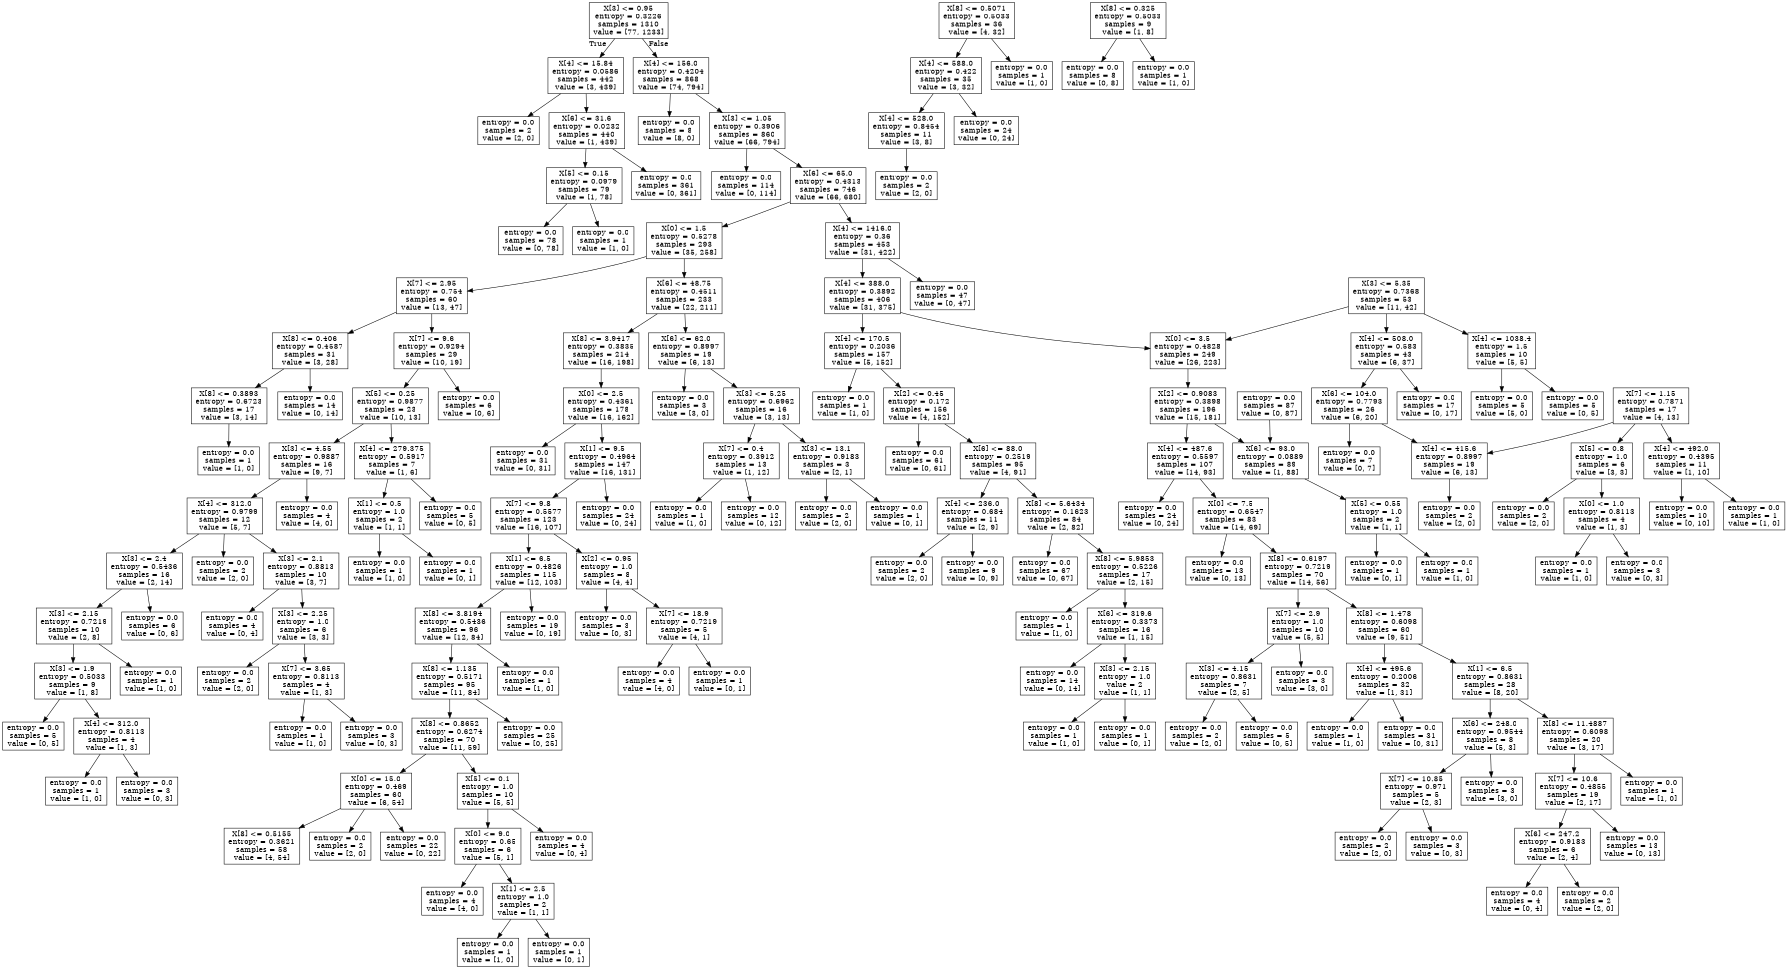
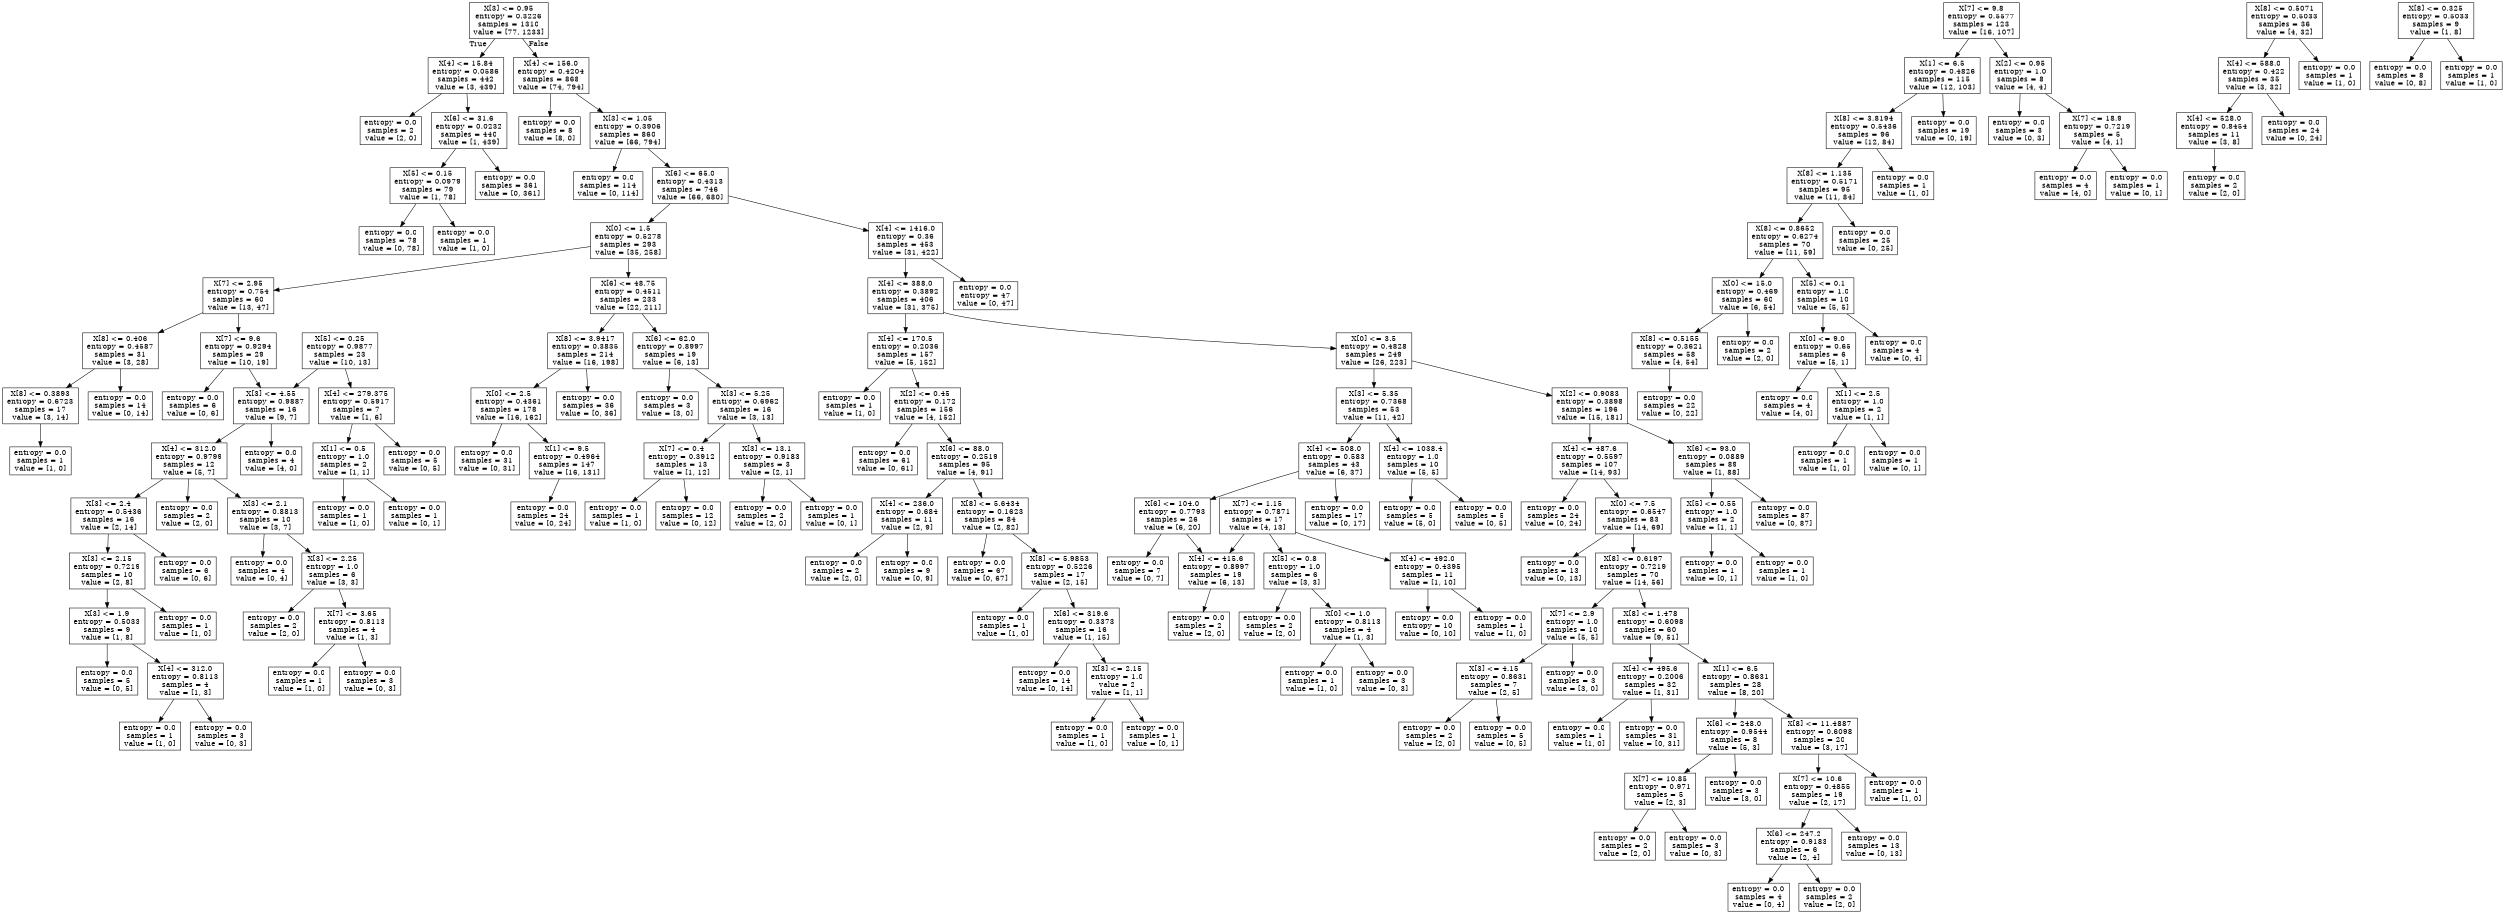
node "entropy = 0.0 samples = 47 value = [0, 47]": label "entropy = 0.0 samples = 47 value = [0, 47]" -> "entropy = 0.0 entropy = 47 value = [0, 47]"
edge "X[3] <= 5.35 entropy = 0.7368 samples = 53 value = [11, 42]" -> "X[0] <= 3.5 entropy = 0.4828 samples = 249 value = [26, 223]": reversed
node "X[4] <= 1038.4 entropy = 1.5 samples = 10 value = [5, 5]": label "X[4] <= 1038.4 entropy = 1.5 samples = 10 value = [5, 5]" -> "X[4] <= 1038.4 entropy = 1.0 samples = 10 value = [5, 5]"
edge "X[7] <= 9.6 entropy = 0.9294 samples = 29 value = [10, 19]" -> "X[5] <= 0.25 entropy = 0.9877 samples = 23 value = [10, 13]": now "X[7] <= 9.6 entropy = 0.9294 samples = 29 value = [10, 19]" -> "X[3] <= 4.55 entropy = 0.9887 samples = 16 value = [9, 7]"
node "entropy = 0.0 samples = 36 value = [0, 36]": added
edge "entropy = 0.0 samples = 87 value = [0, 87]" -> "X[6] <= 93.0 entropy = 0.0889 samples = 89 value = [1, 88]": reversed
edge "X[1] <= 9.5 entropy = 0.4964 samples = 147 value = [16, 131]" -> "X[7] <= 9.8 entropy = 0.5577 samples = 123 value = [16, 107]": removed
node "entropy = 0.0 samples = 10 value = [0, 10]": label "entropy = 0.0 samples = 10 value = [0, 10]" -> "entropy = 0.0 entropy = 10 value = [0, 10]"
edge "X[0] <= 15.0 entropy = 0.469 samples = 60 value = [6, 54]" -> "entropy = 0.0 samples = 22 value = [0, 22]": now "X[8] <= 0.5155 entropy = 0.3621 samples = 58 value = [4, 54]" -> "entropy = 0.0 samples = 22 value = [0, 22]"
